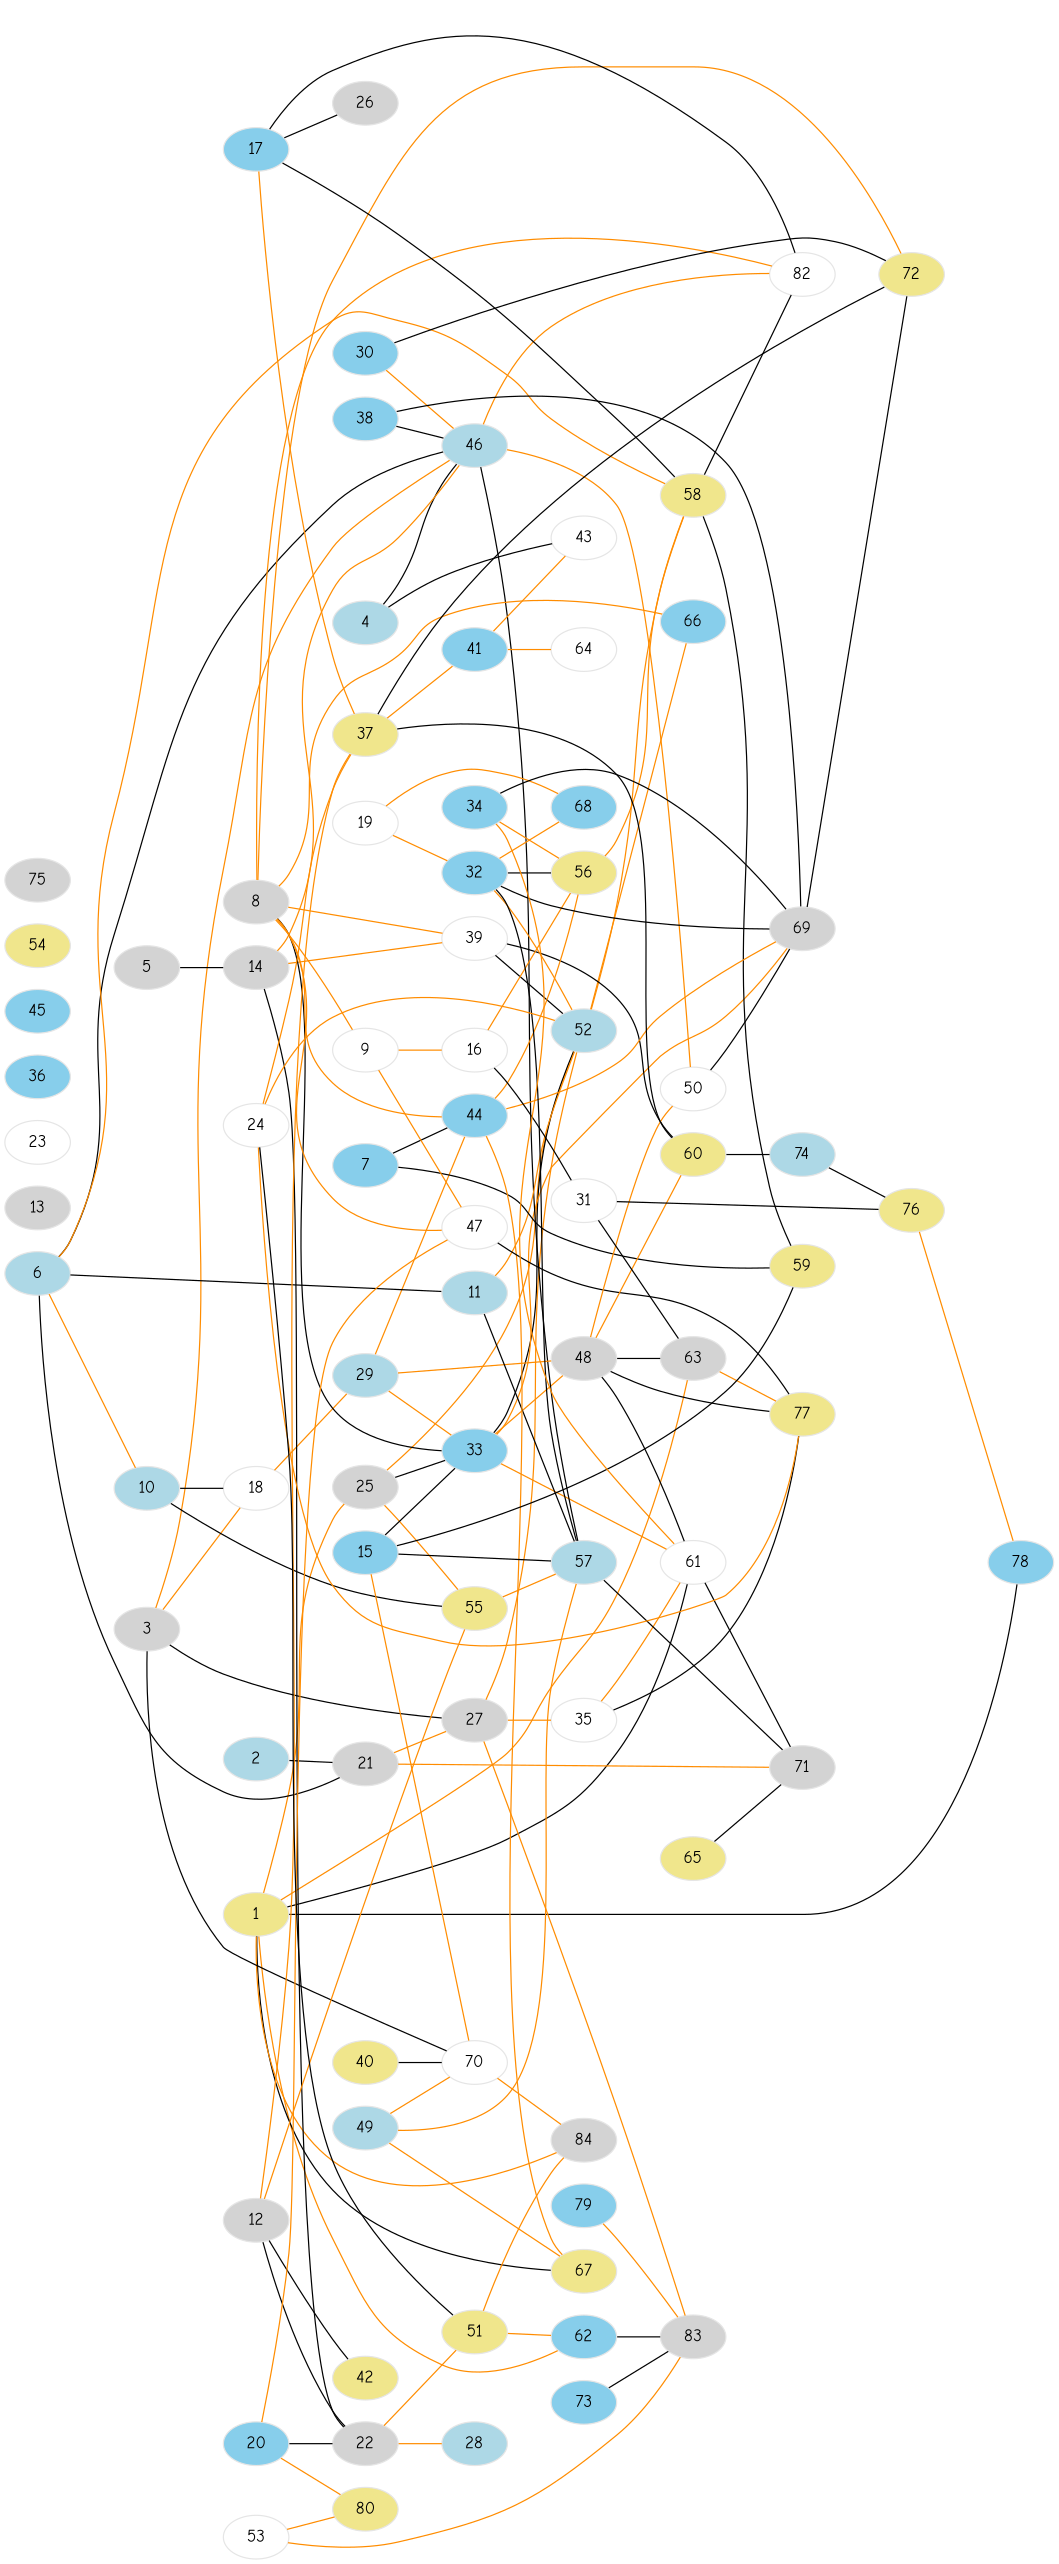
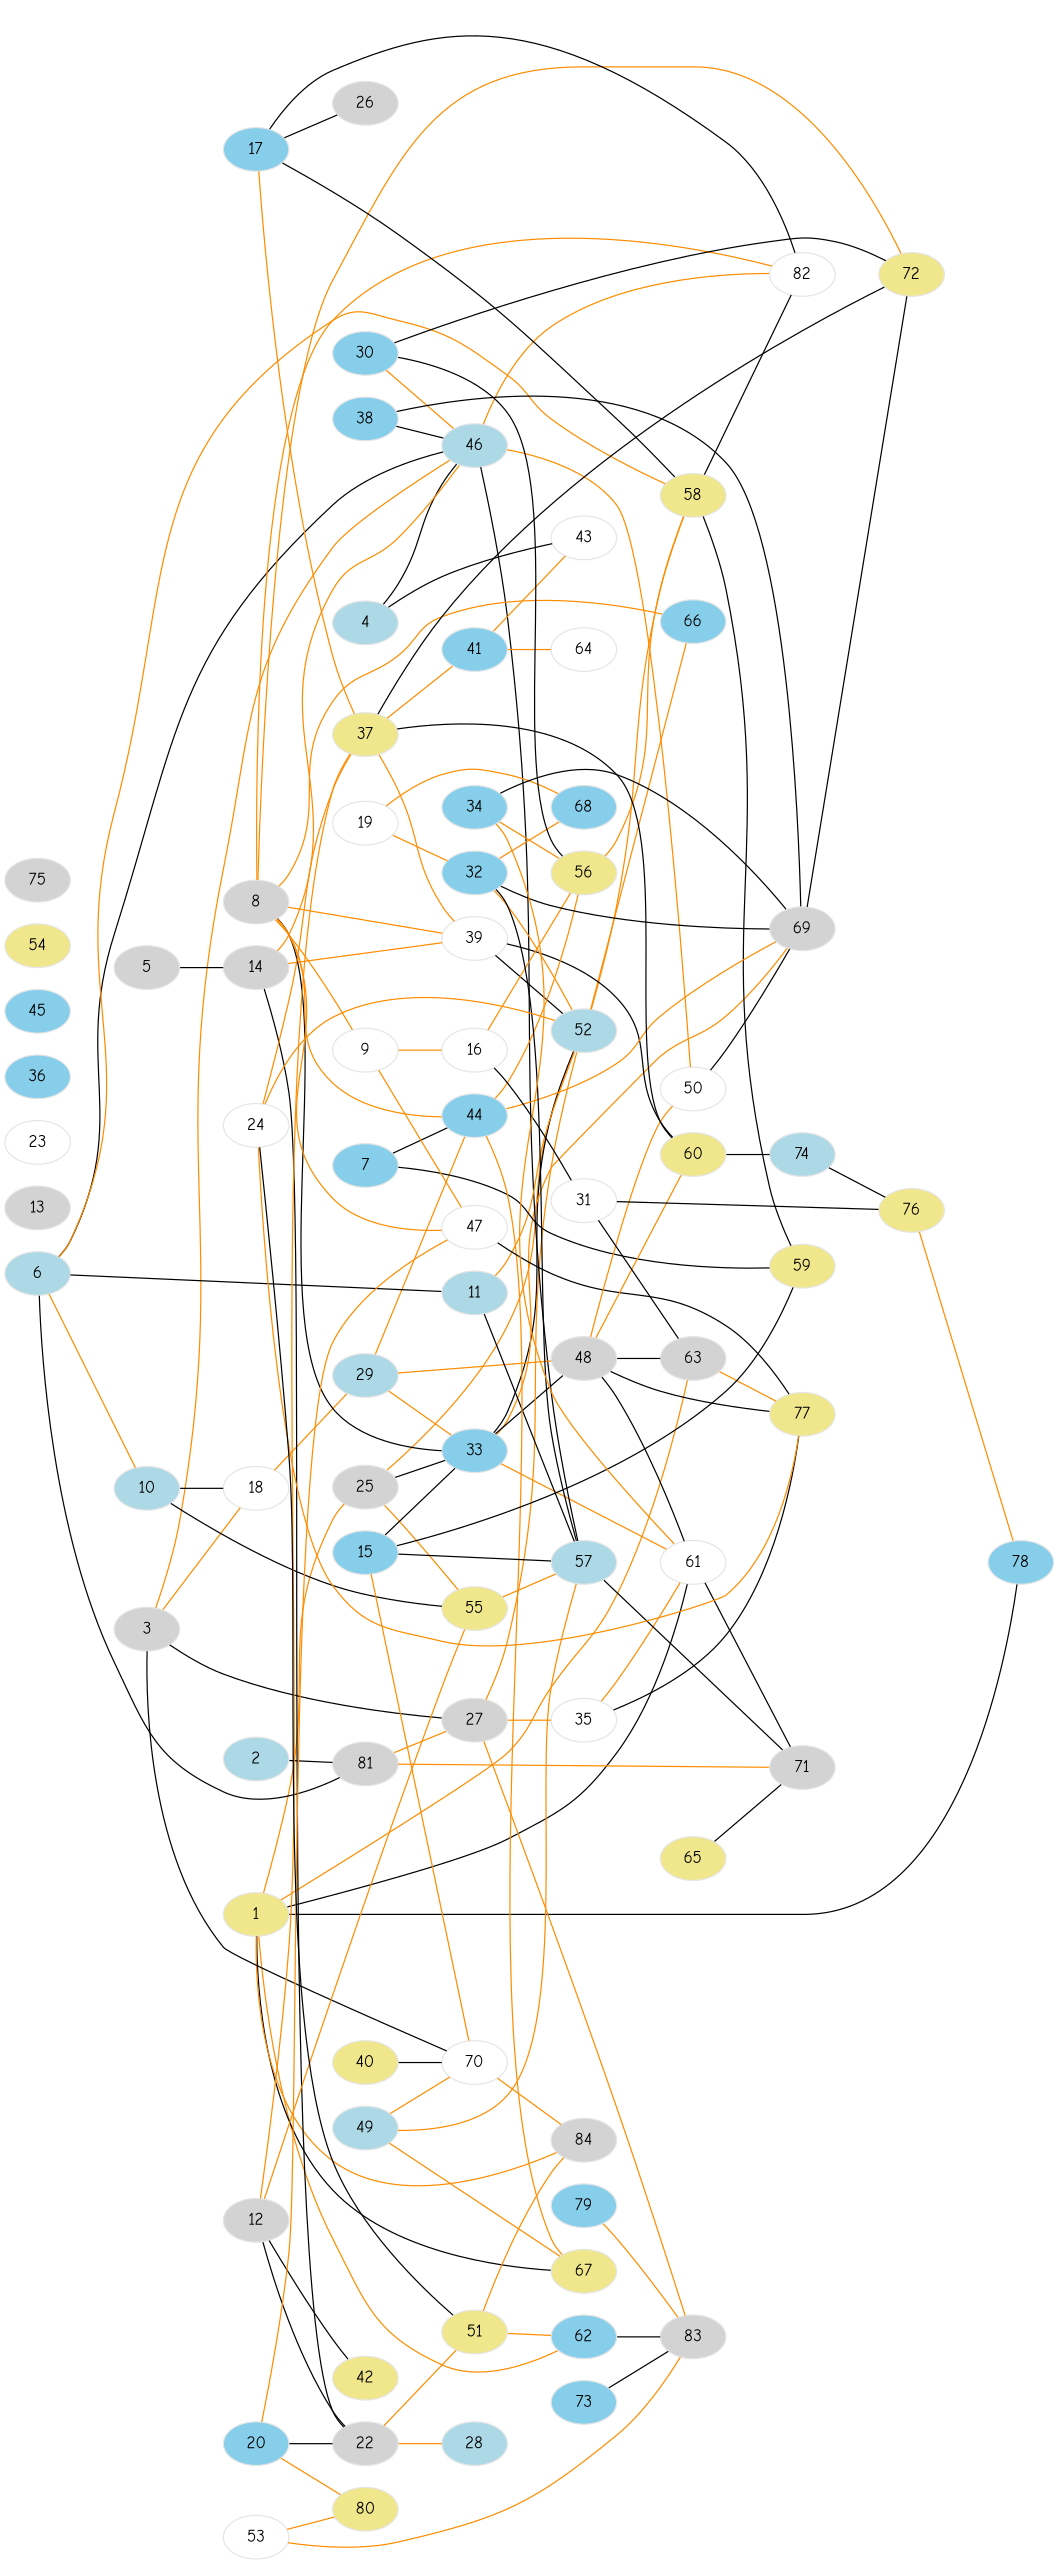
edge "37" -- "39": added
edge "32" -- "56": now "30" -- "56"
edge "48" -- "33": color darkorange -> black
node "21": label "21" -> "81"
